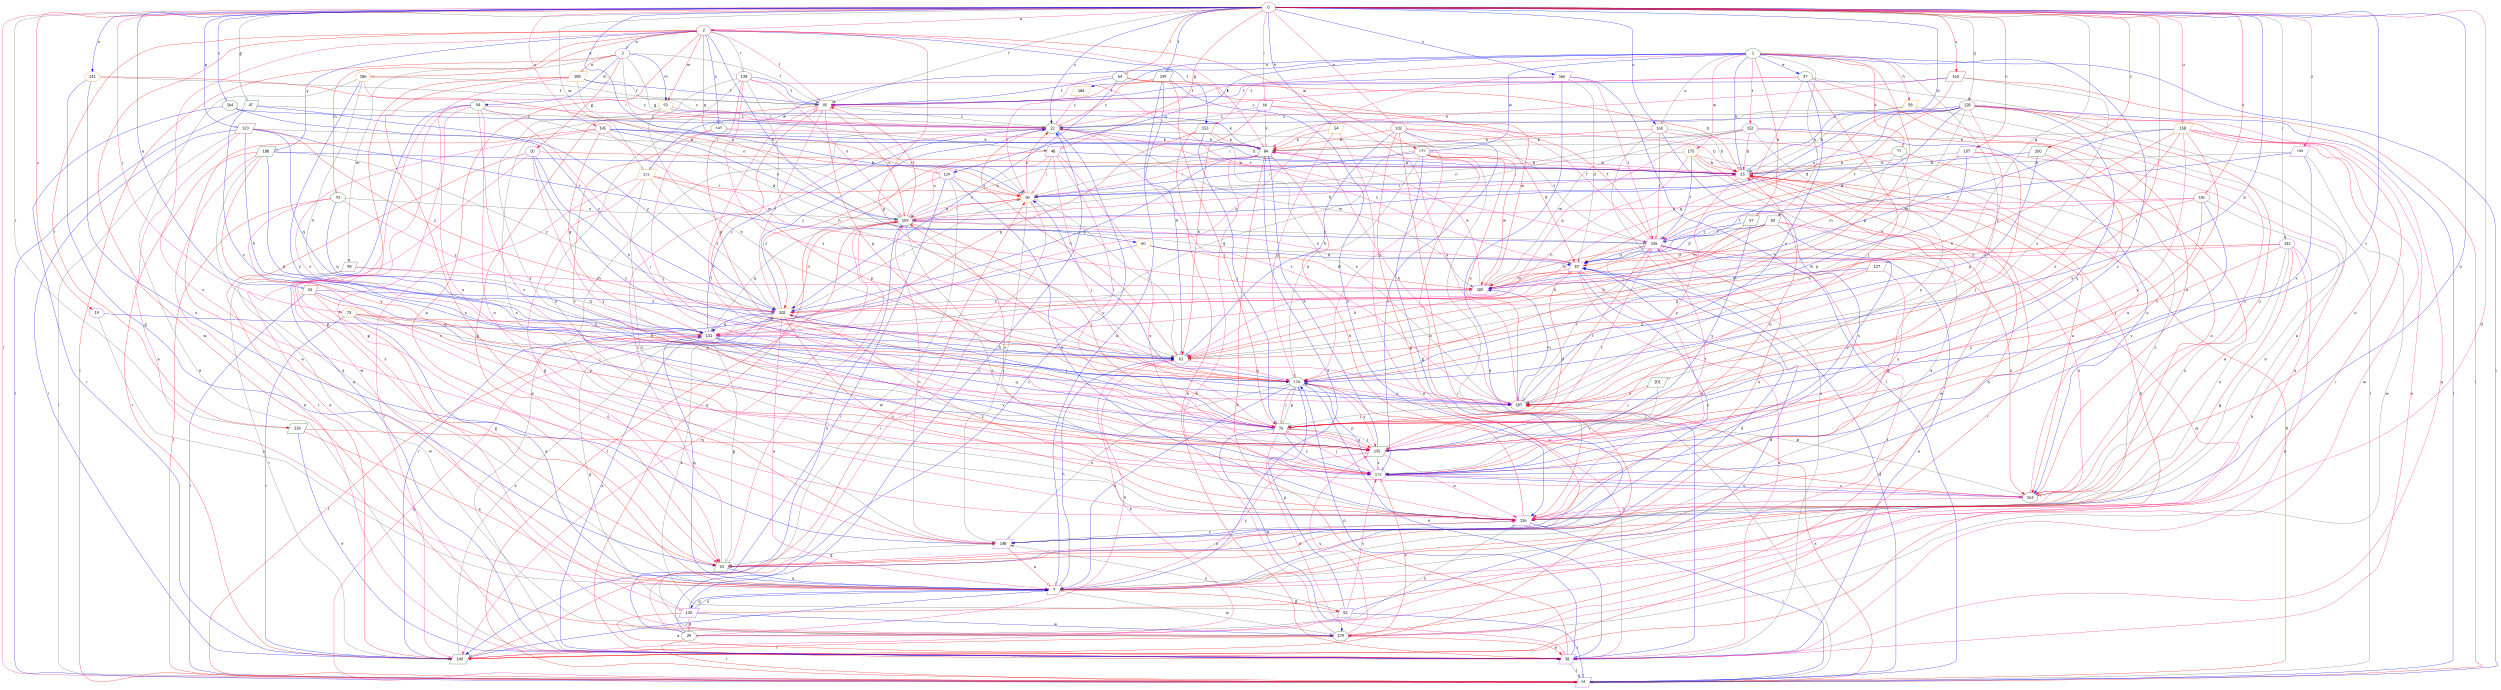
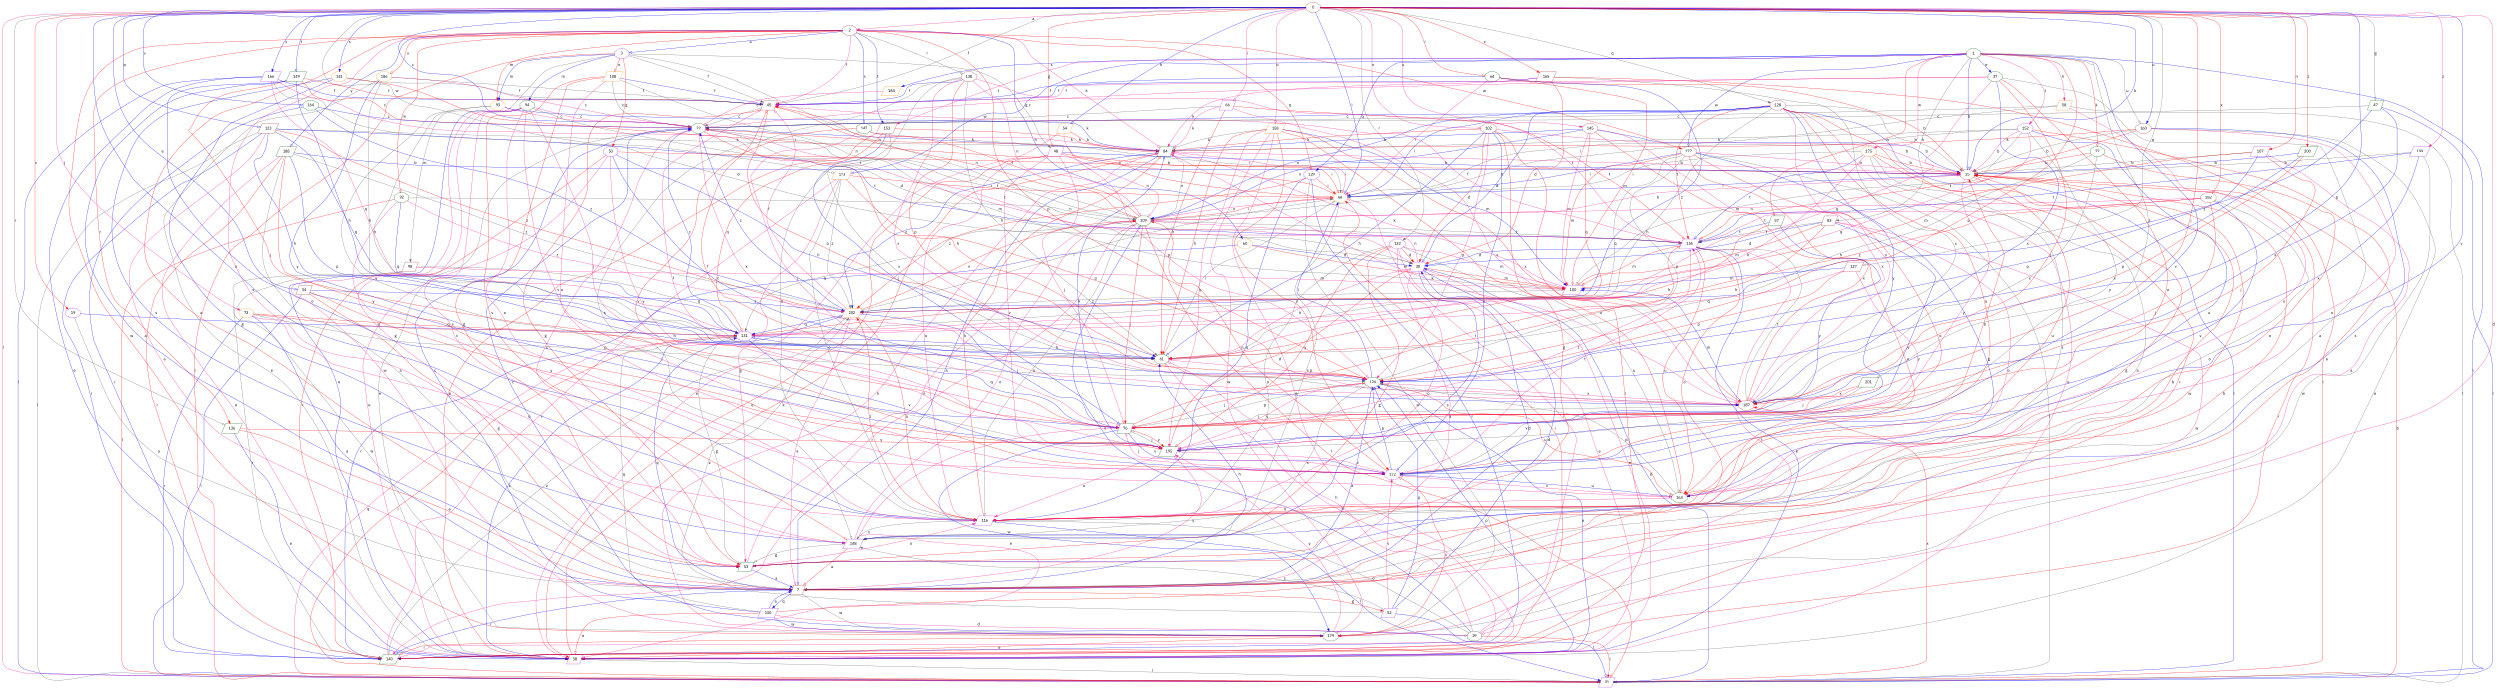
edge "128" -> "30": arrowhead normal -> onormal
edge "152" -> "202": now "152" -> "131"
edge "94" -> "130": now "94" -> "148"
